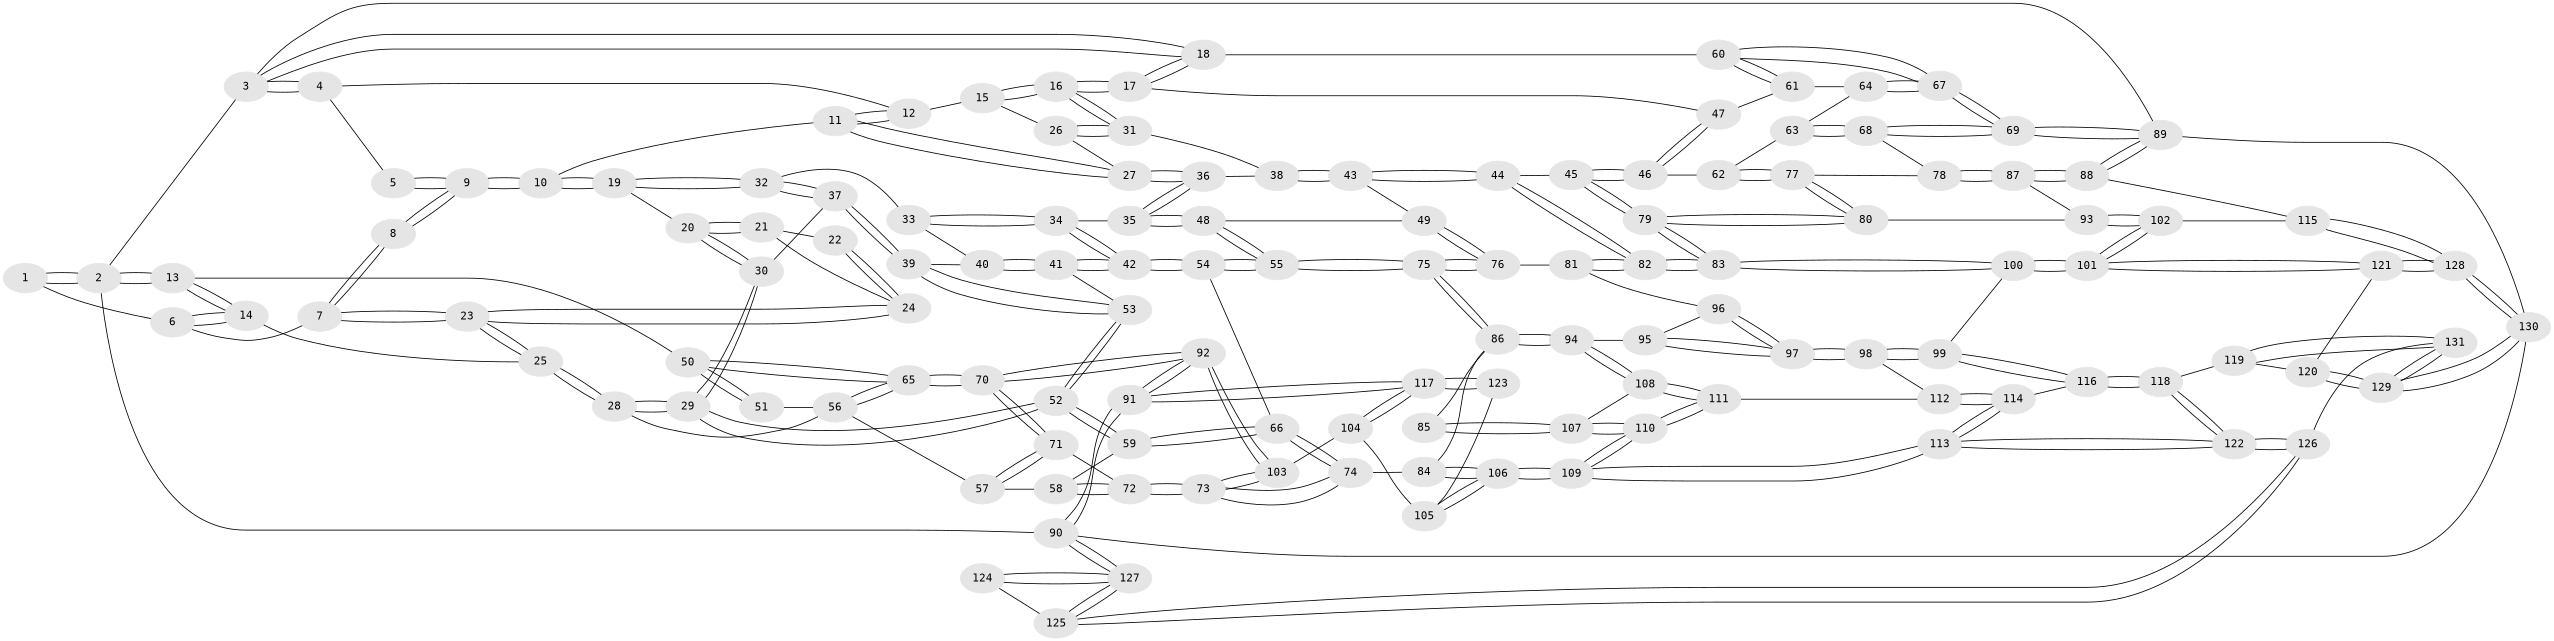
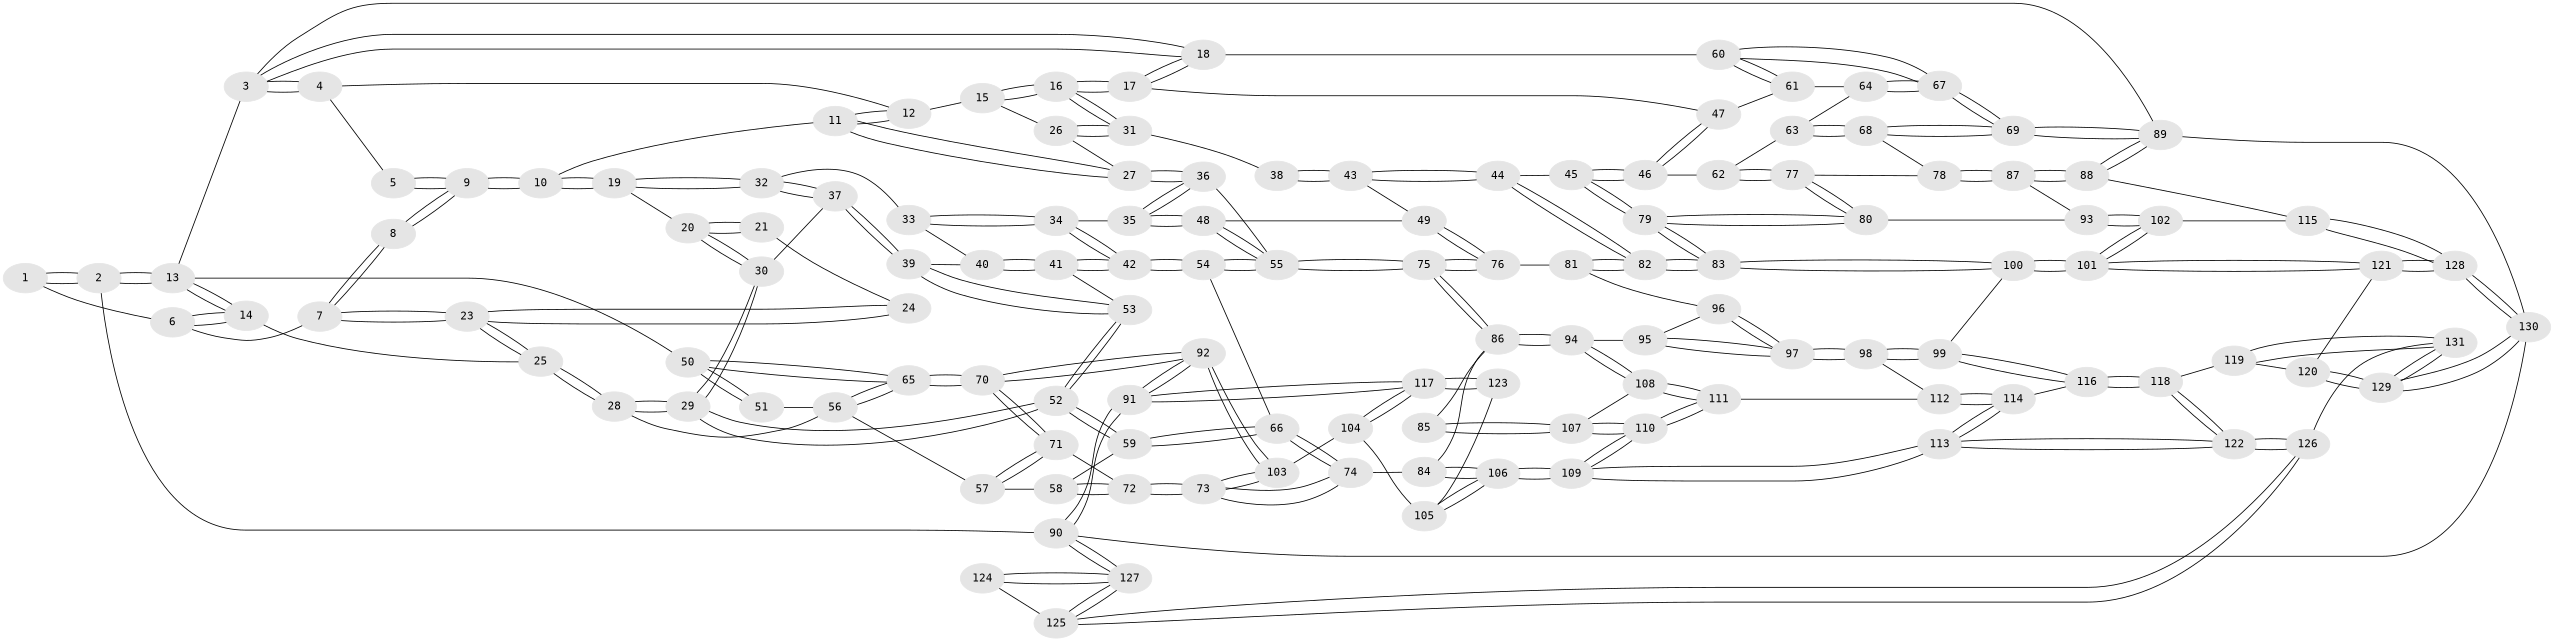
edge "38" -- "36": now "55" -- "36"
edge "3" -- "2": now "3" -- "13"
node "22": removed
